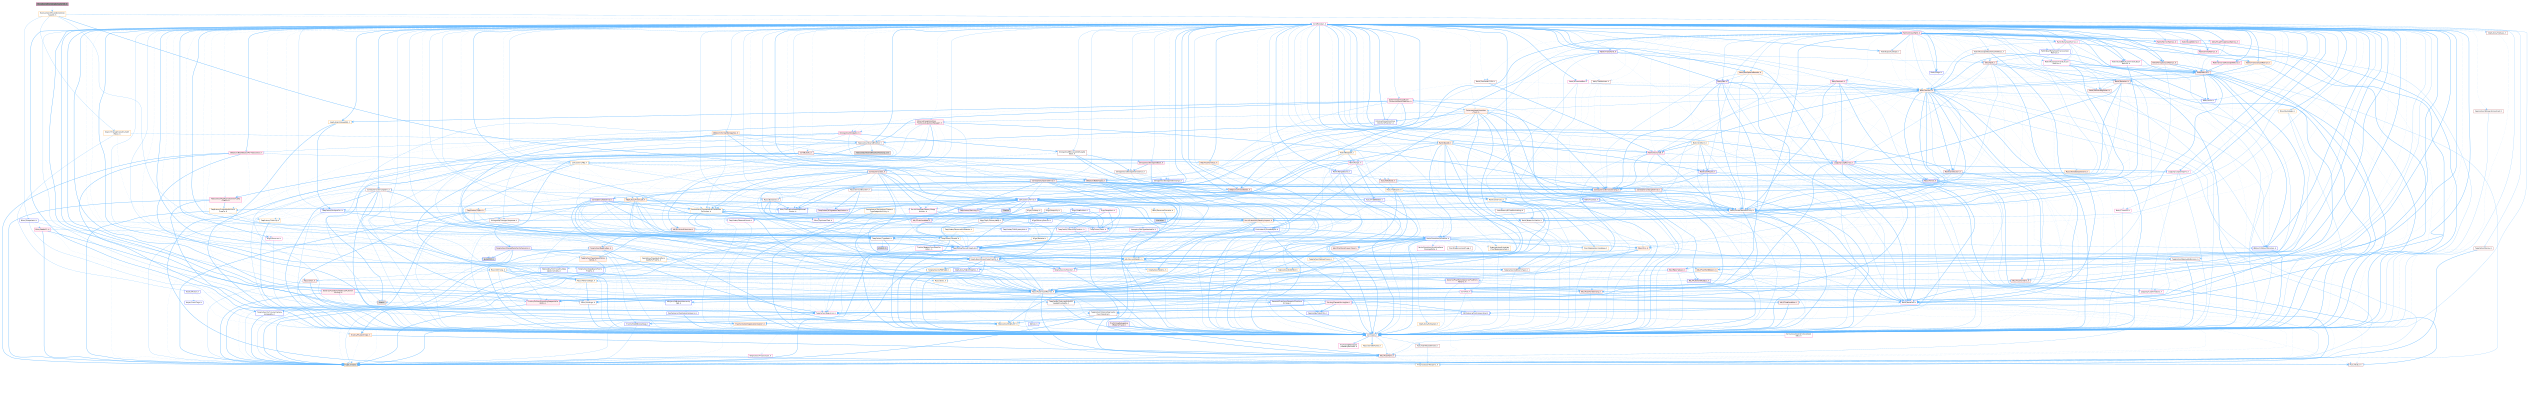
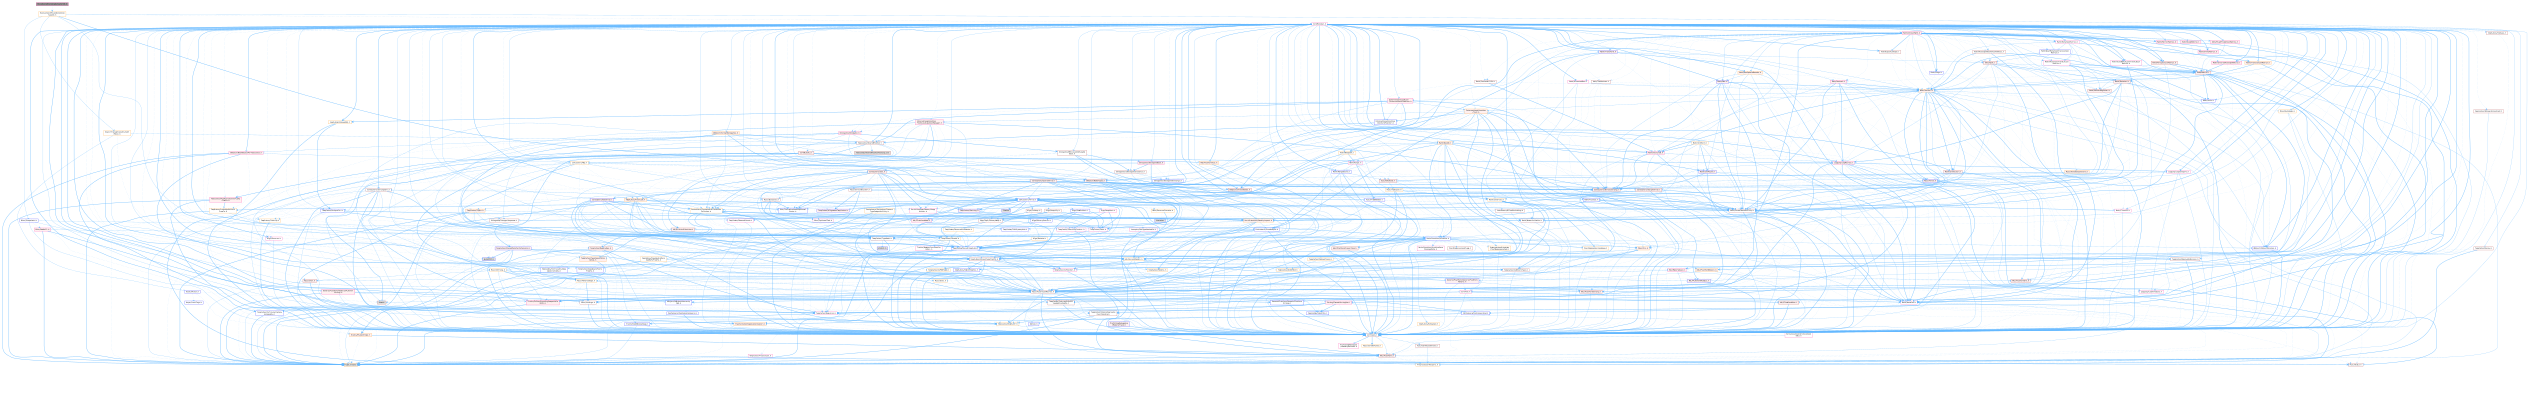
edge "Math/Float16.h" -> "Math/Float32.h": added
edge "ProfilingDebugging /MemoryTrace.h" -> "CoreTypes.h": now "HAL/PlatformProperties.h" -> "CoreTypes.h"
